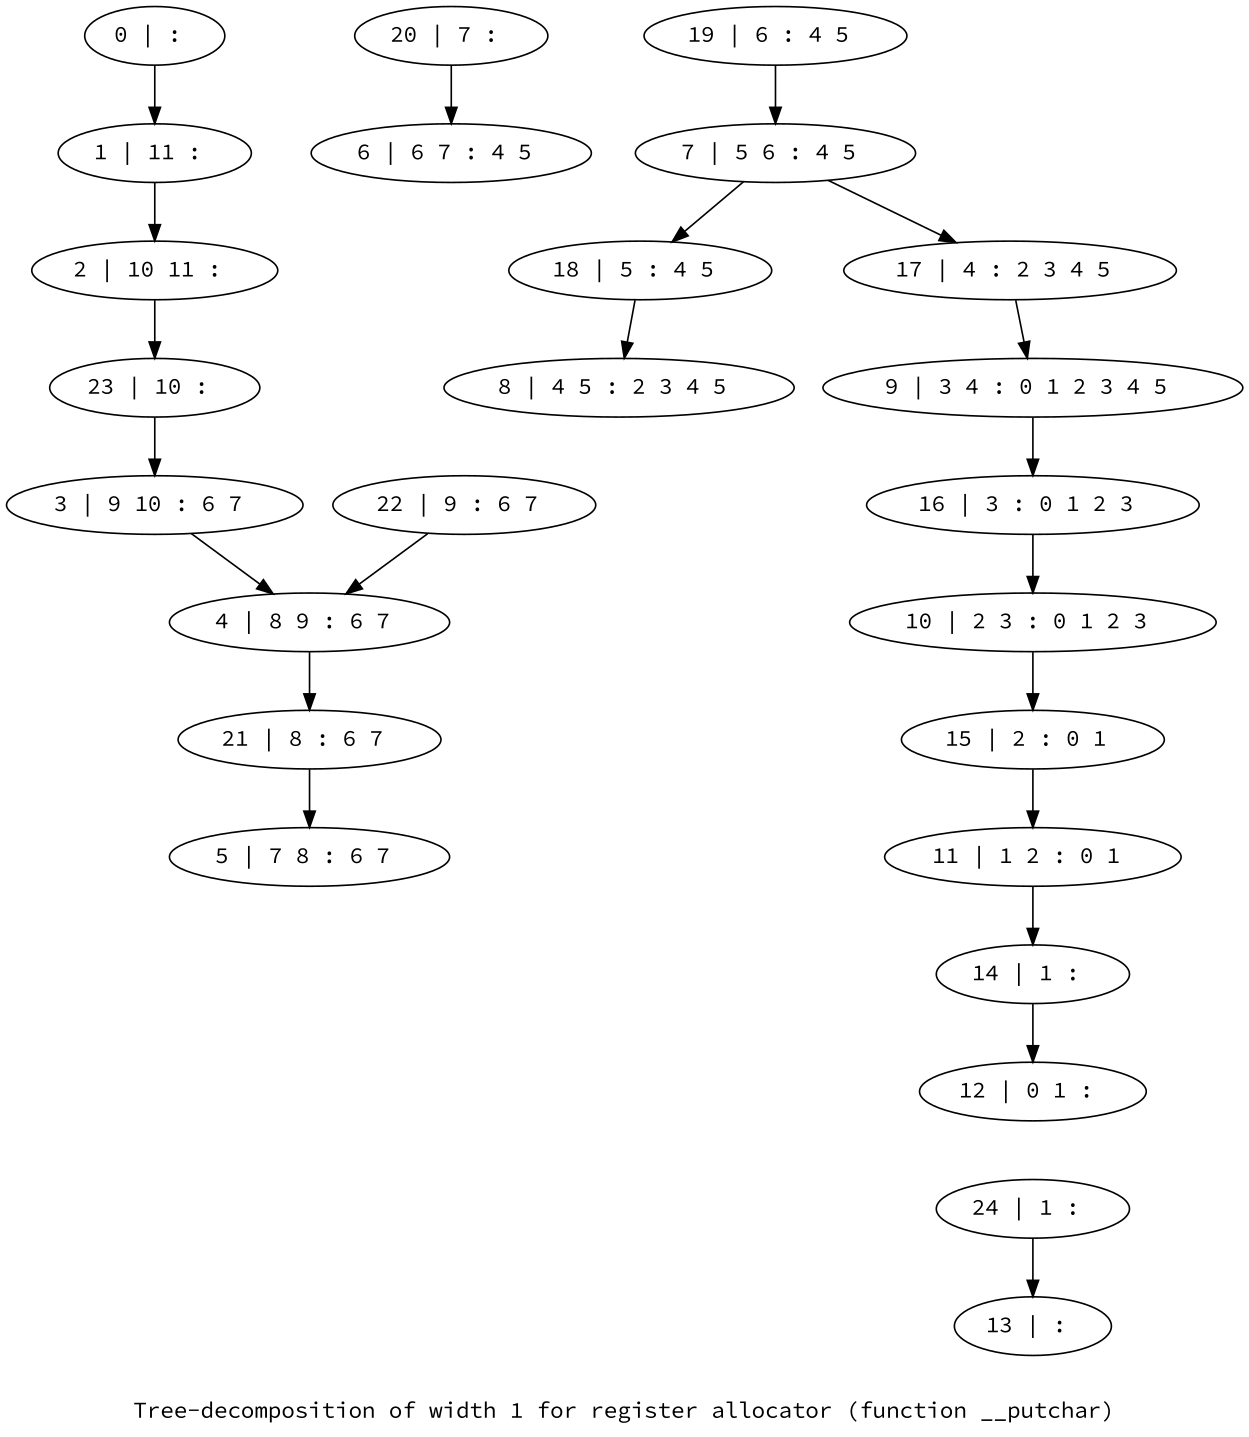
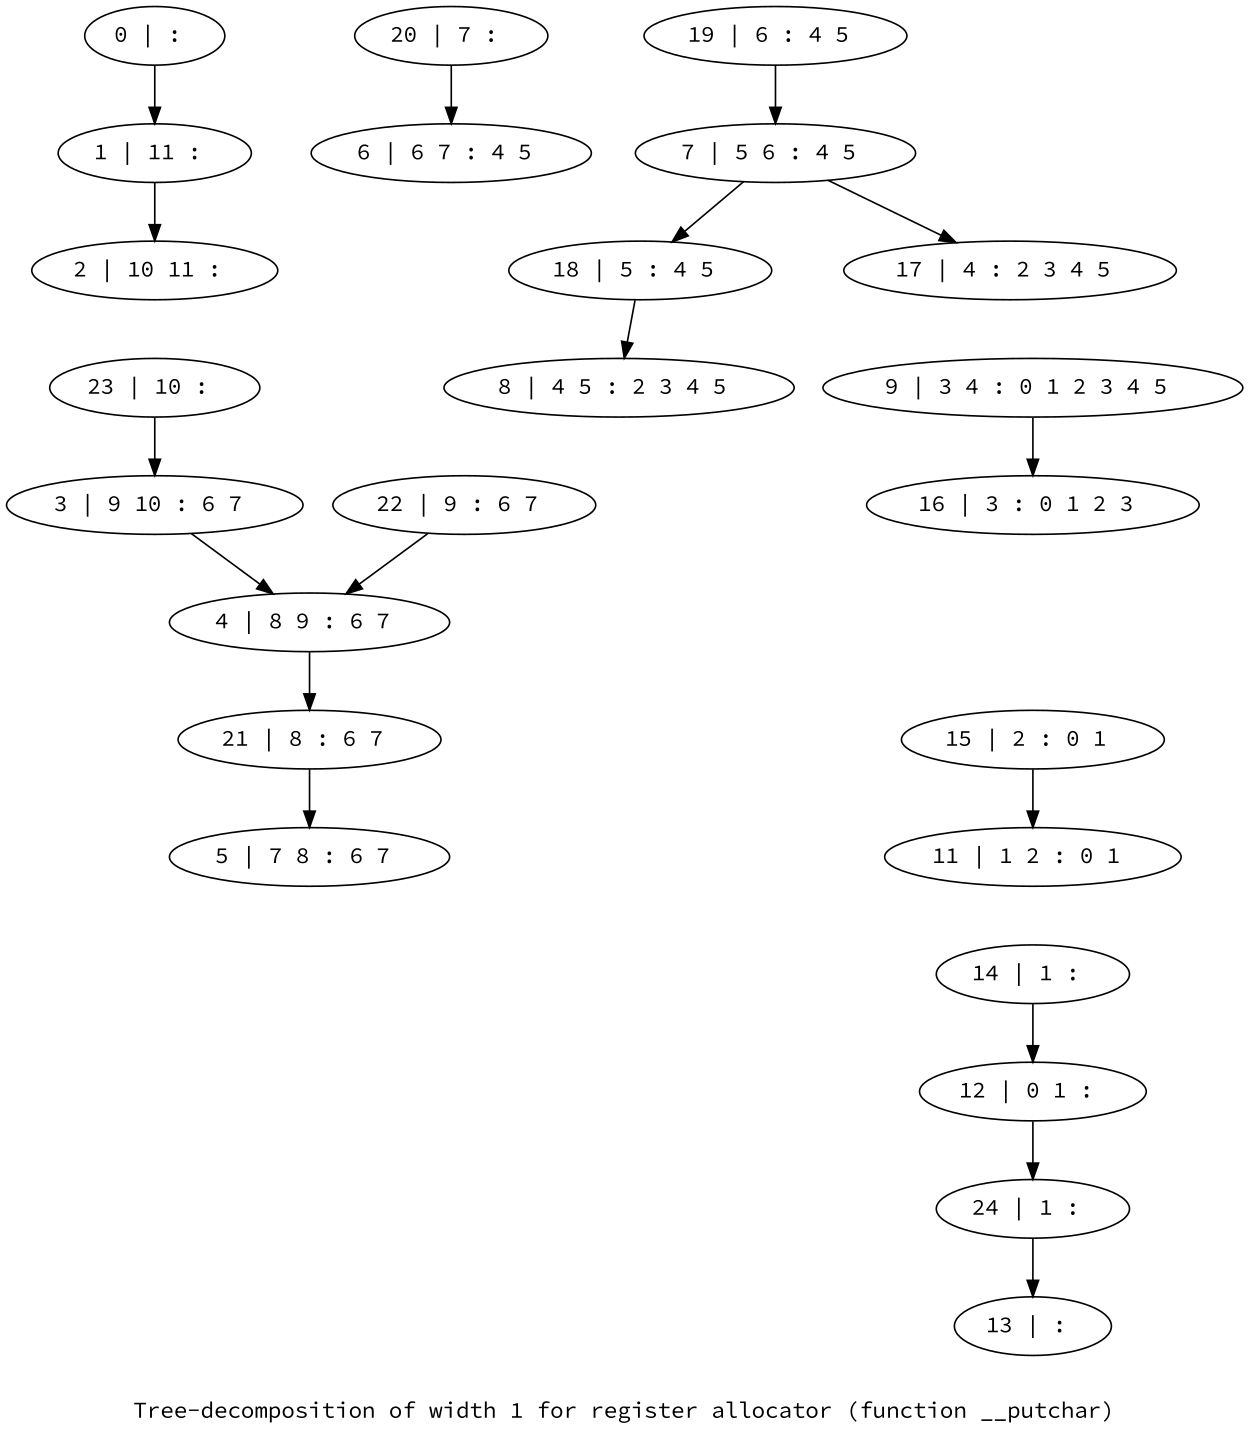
edge "2 | 10 11 :" -> "23 | 10 :": removed
edge "17 | 4 : 2 3 4 5" -> "9 | 3 4 : 0 1 2 3 4 5": removed
node "10 | 2 3 : 0 1 2 3": removed
edge "11 | 1 2 : 0 1" -> "14 | 1 :": removed
edge "12 | 0 1 :" -> "24 | 1 :": added
